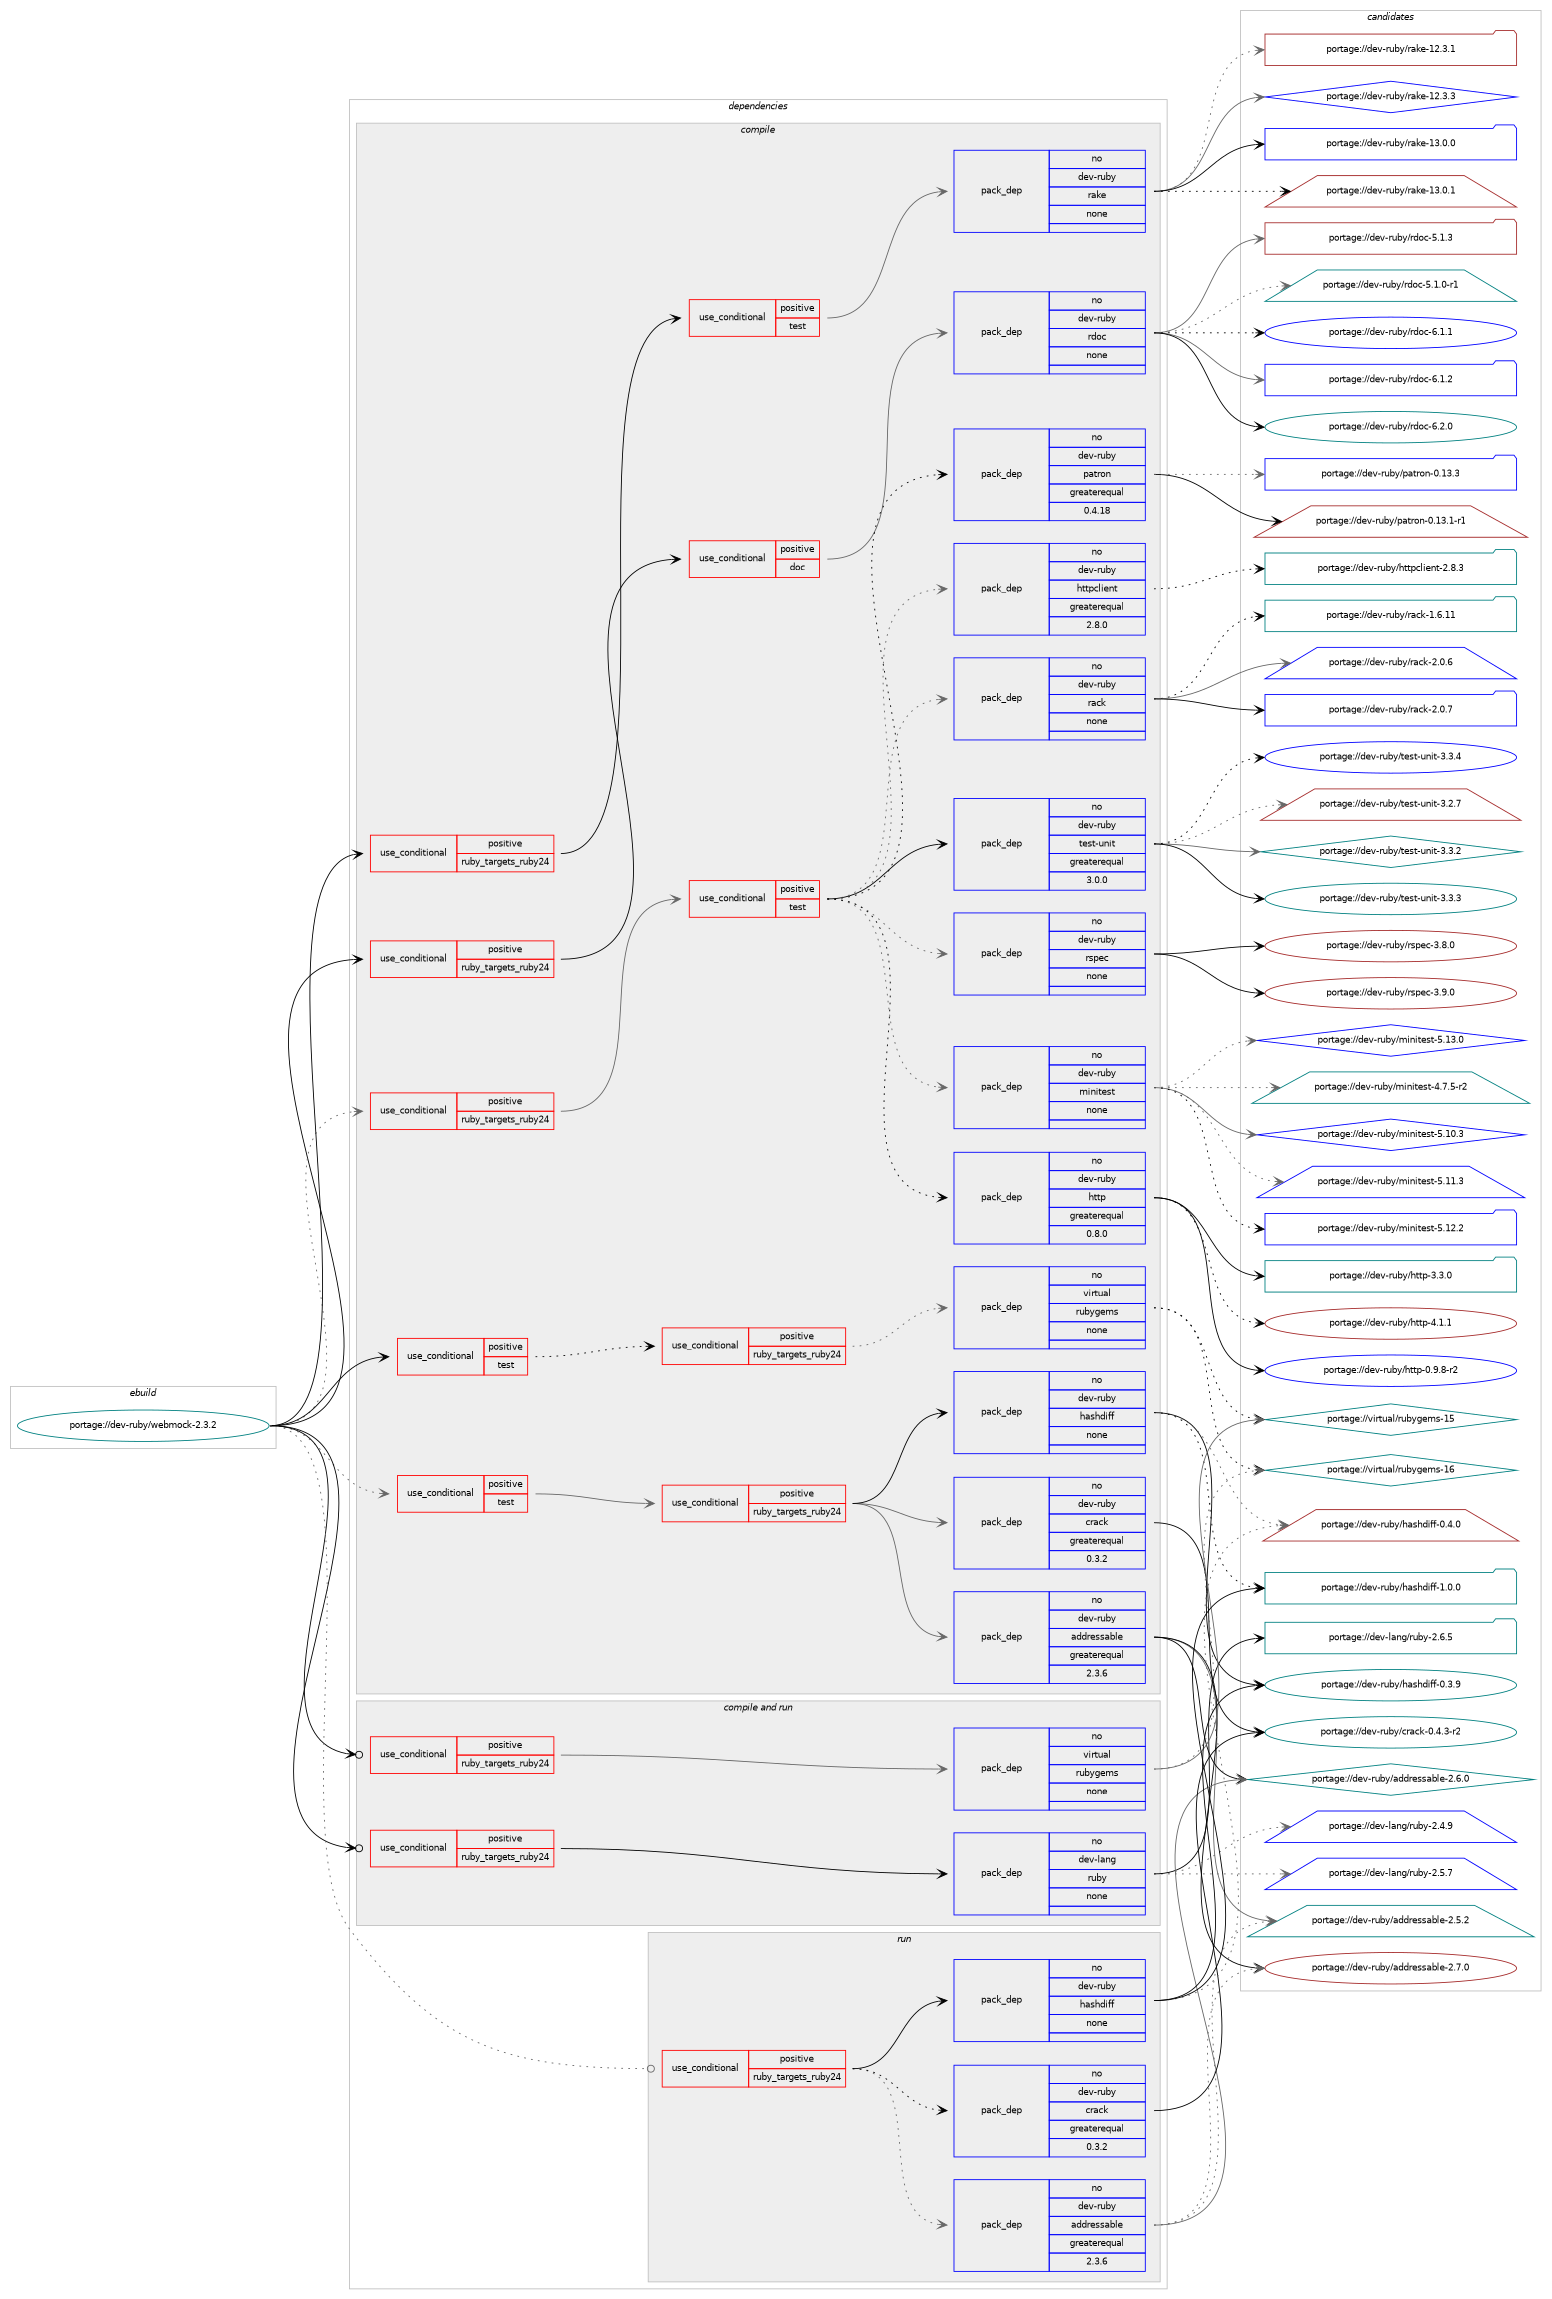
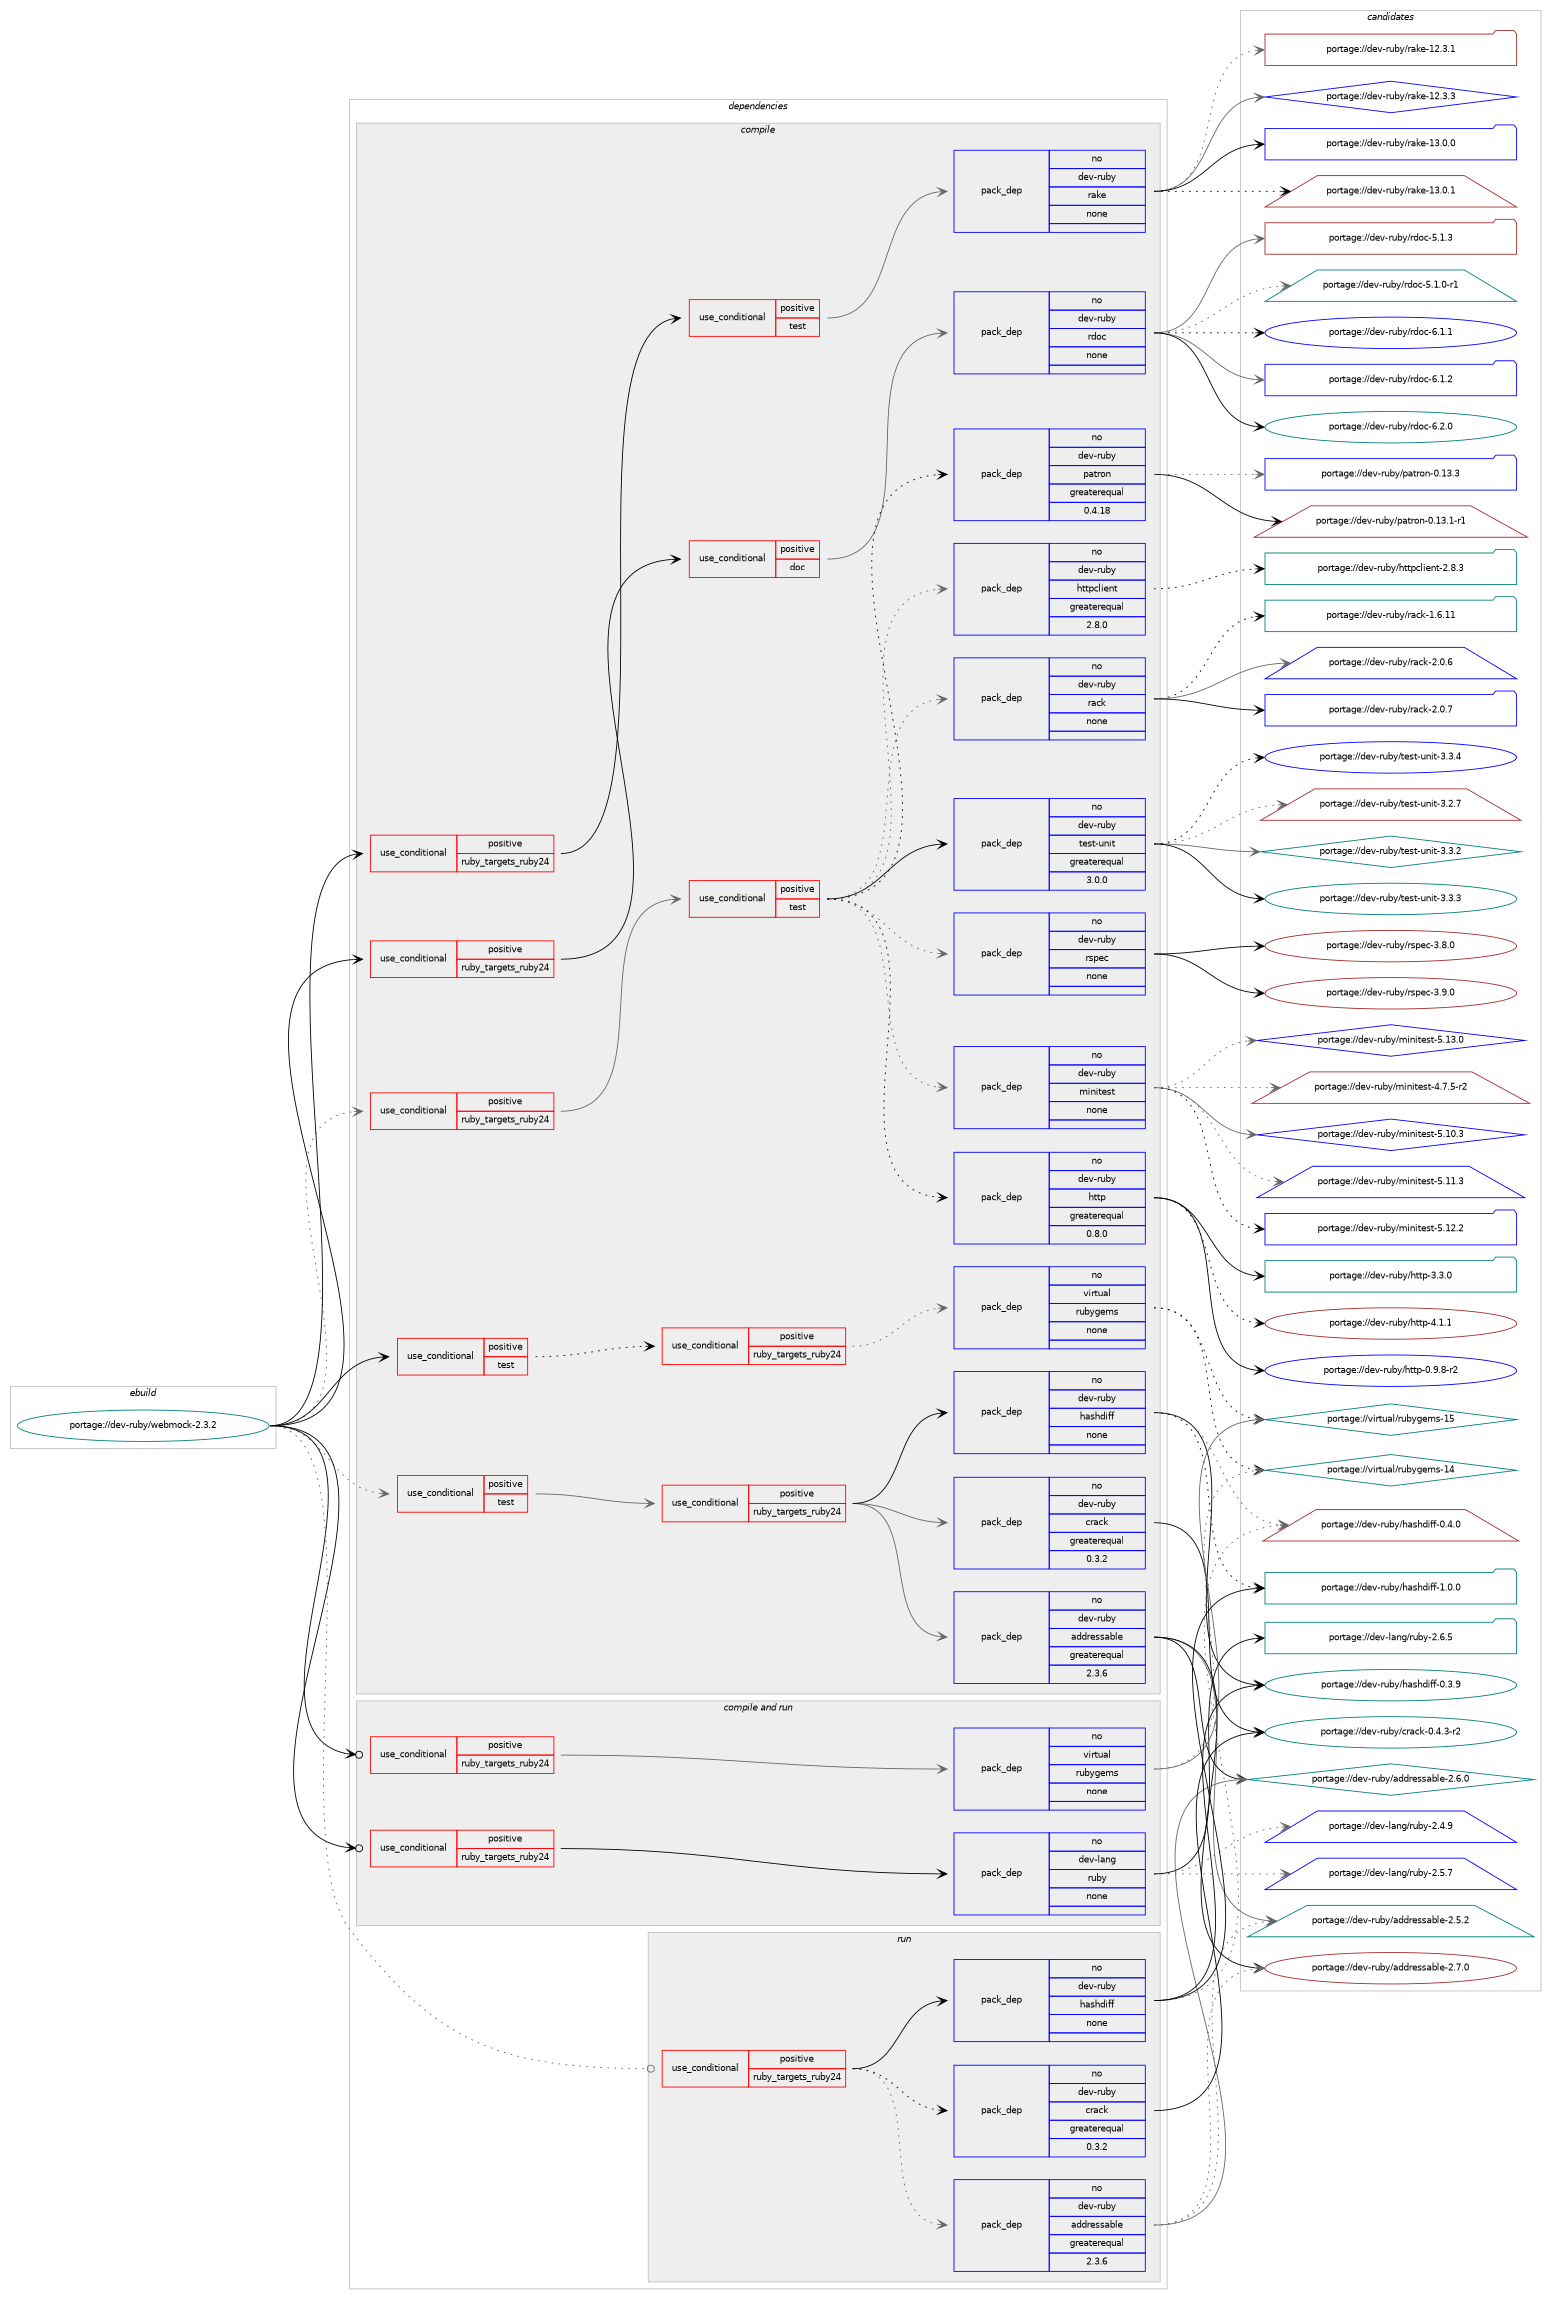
node "portage://dev-ruby/minitest-4.7.5-r2": color teal -> brown
node "portage://virtual/rubygems-16": label "portage://virtual/rubygems-16" -> "portage://virtual/rubygems-14"
